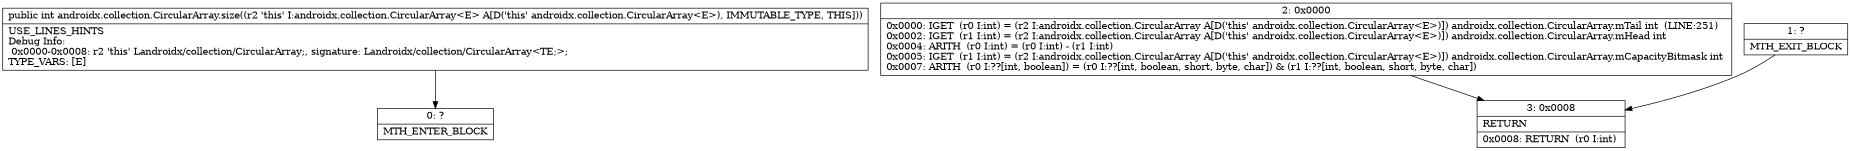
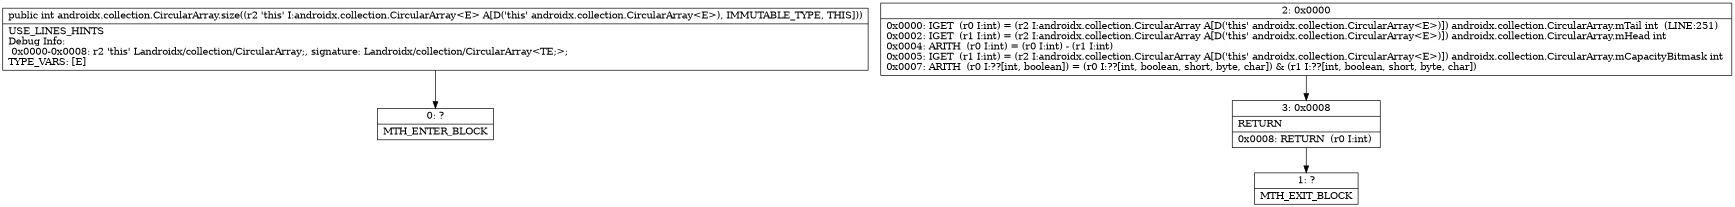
edge "1: ?" -> "3: 0x0008": reversed
